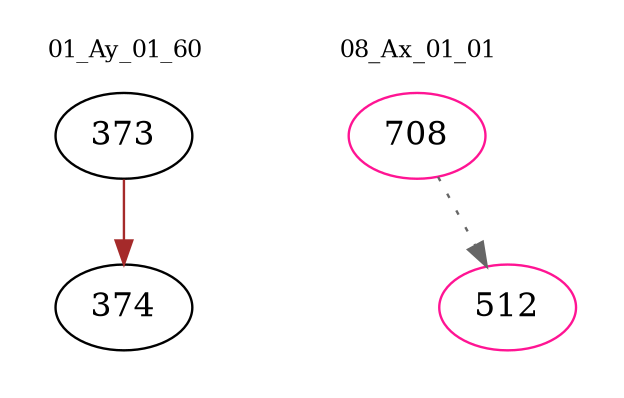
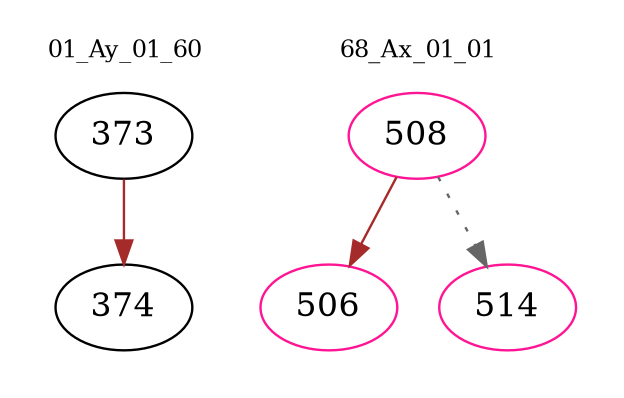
cluster "08_Ax_01_01": label "08_Ax_01_01" -> "68_Ax_01_01"
node "708": label "708" -> "508"
node "506": added
node "512": label "512" -> "514"
